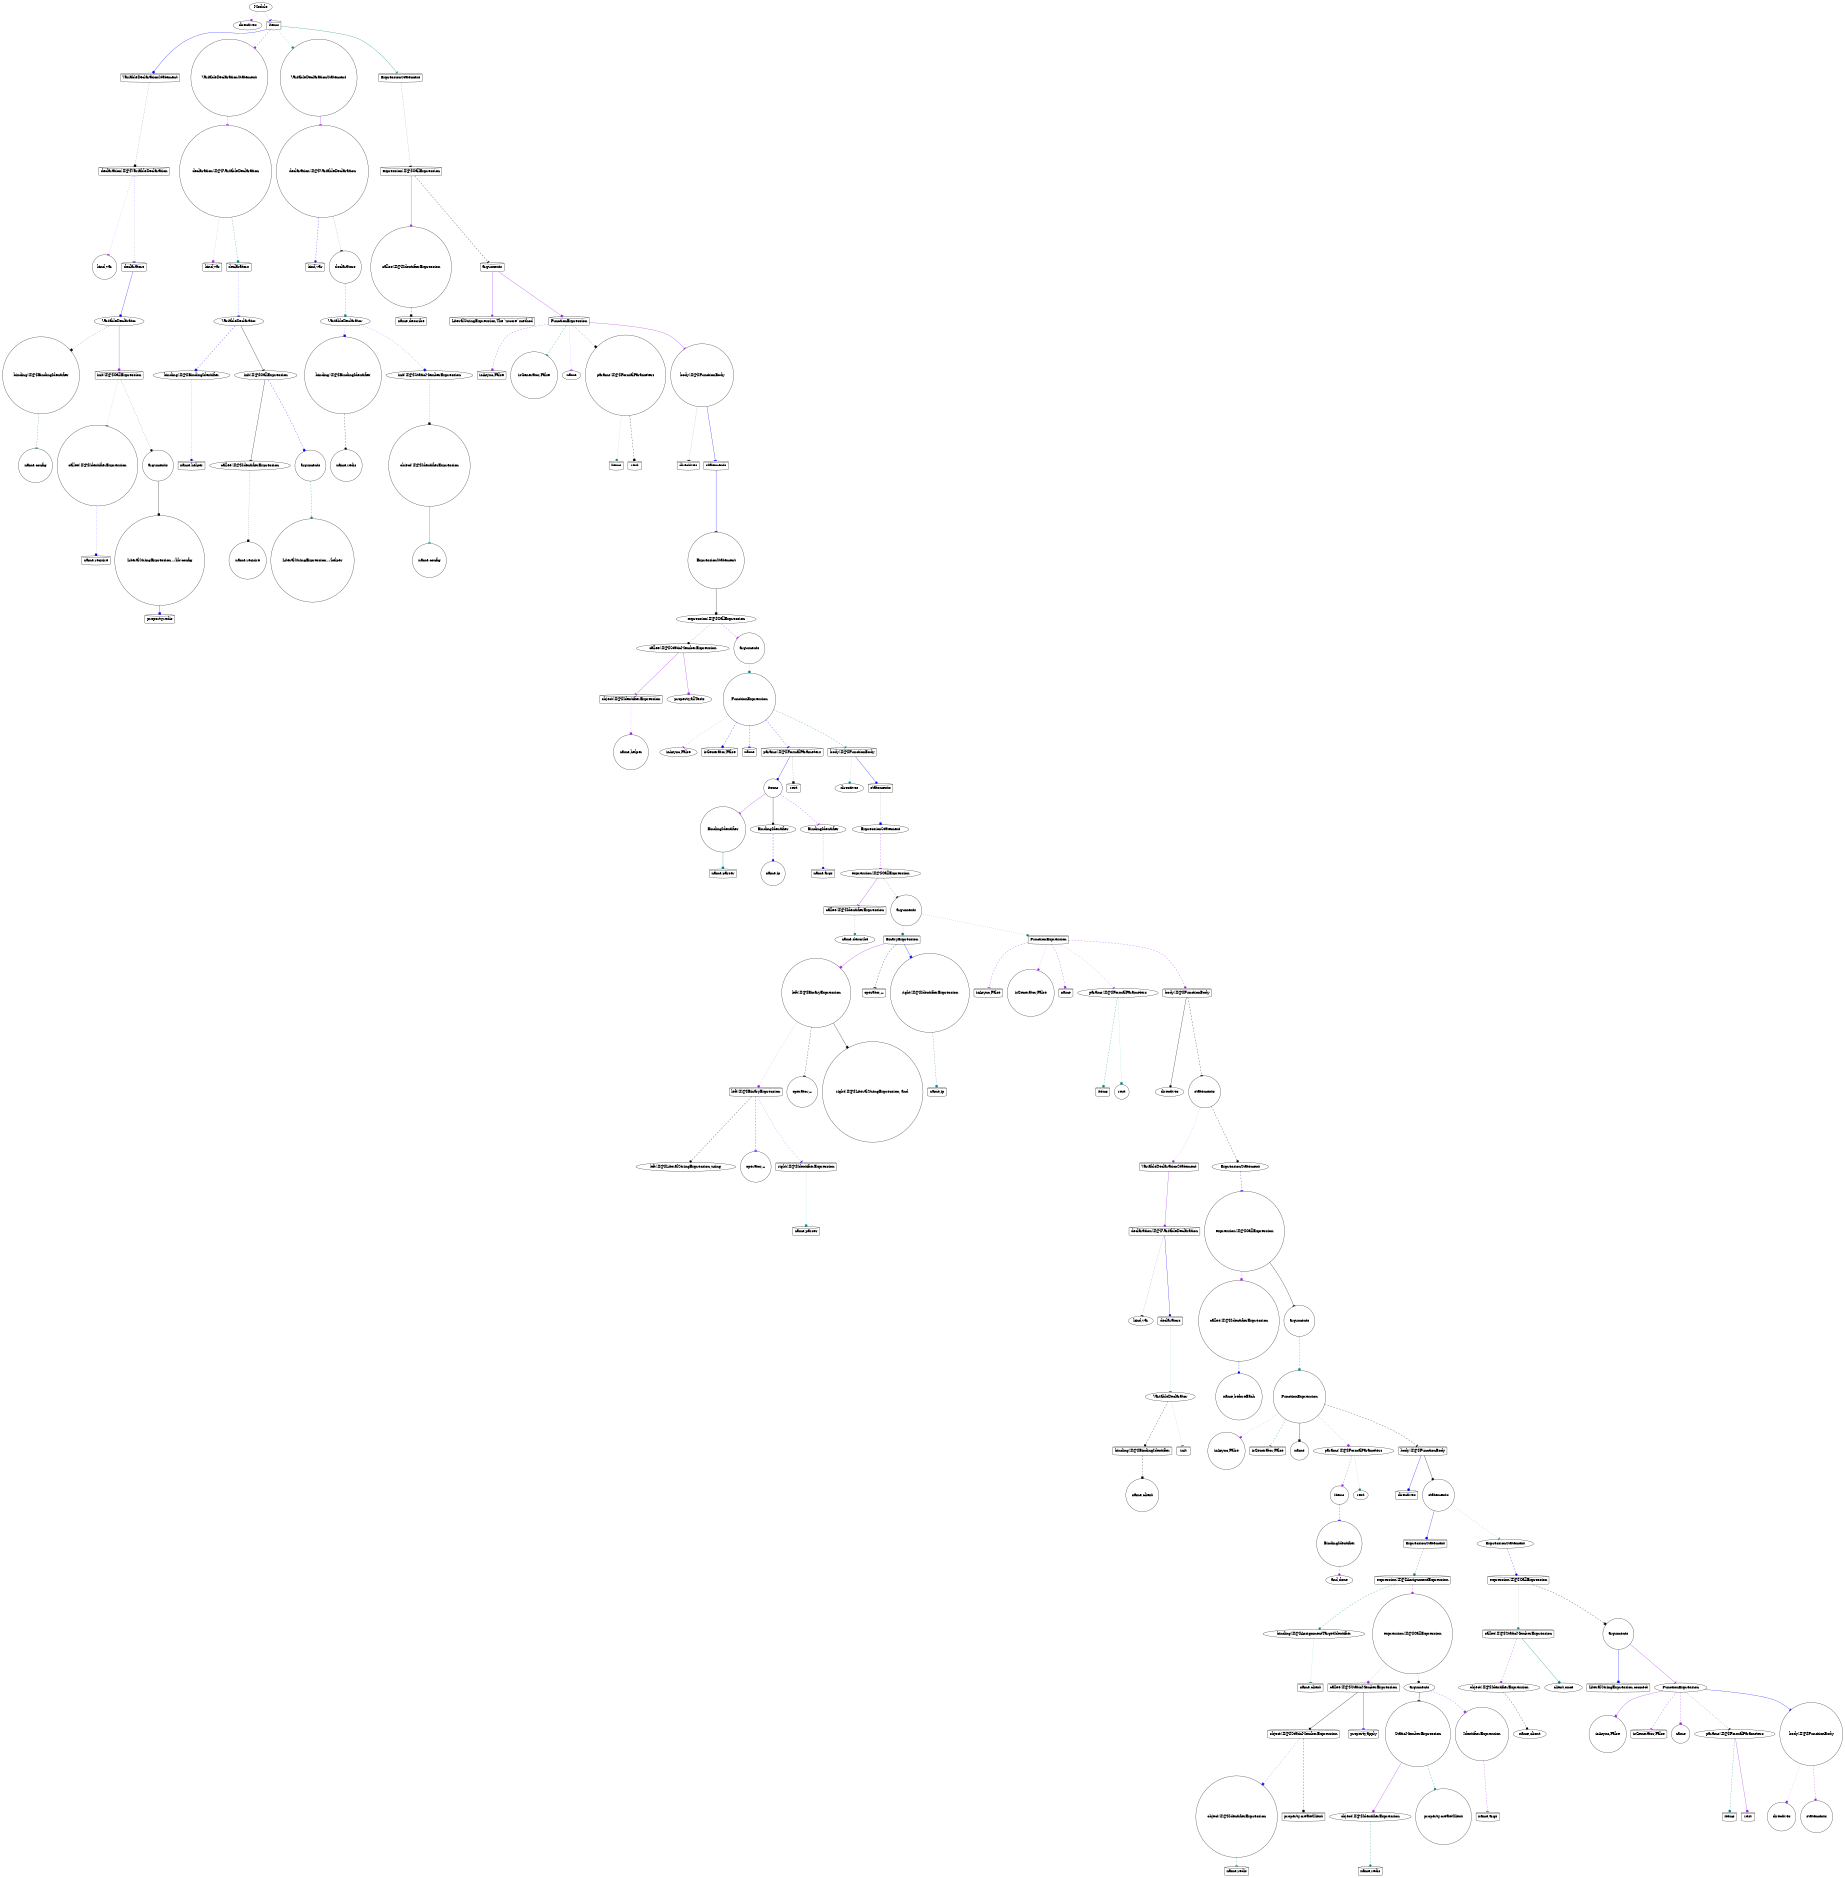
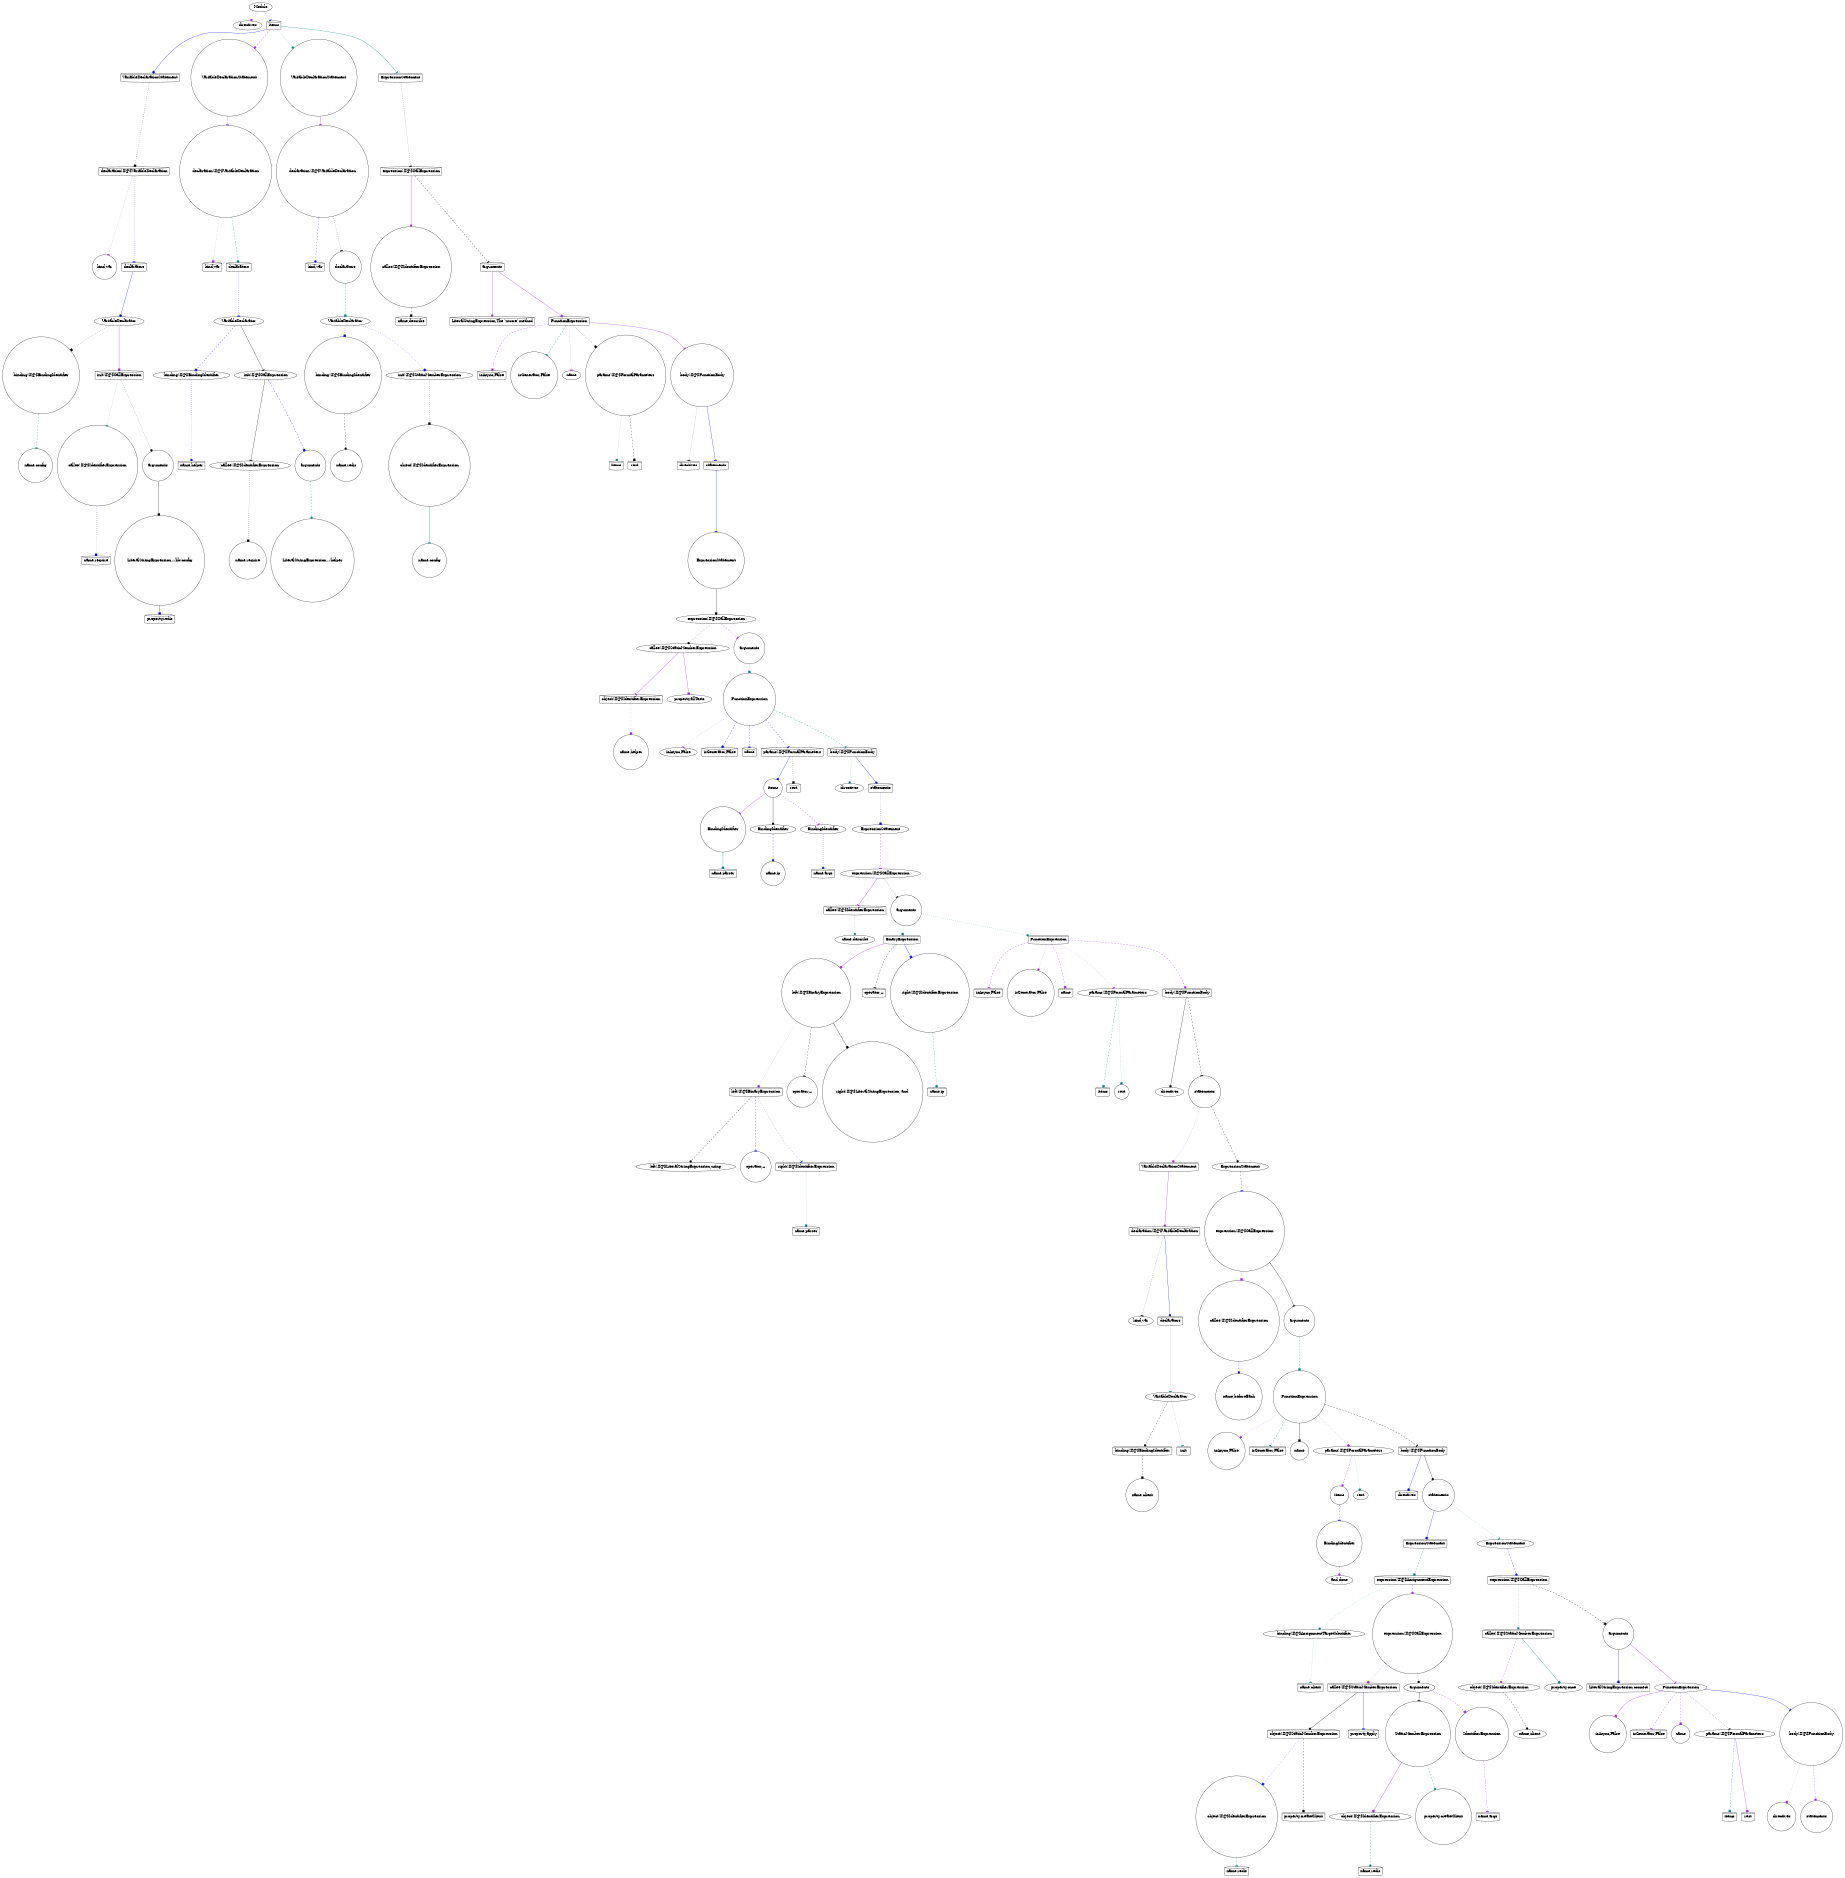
edge "expression!#@$AssignmentExpression" -> "binding!#@$AssignmentTargetIdentifier": style dashed -> dotted
node "client,once": label "client,once" -> "property,once"
